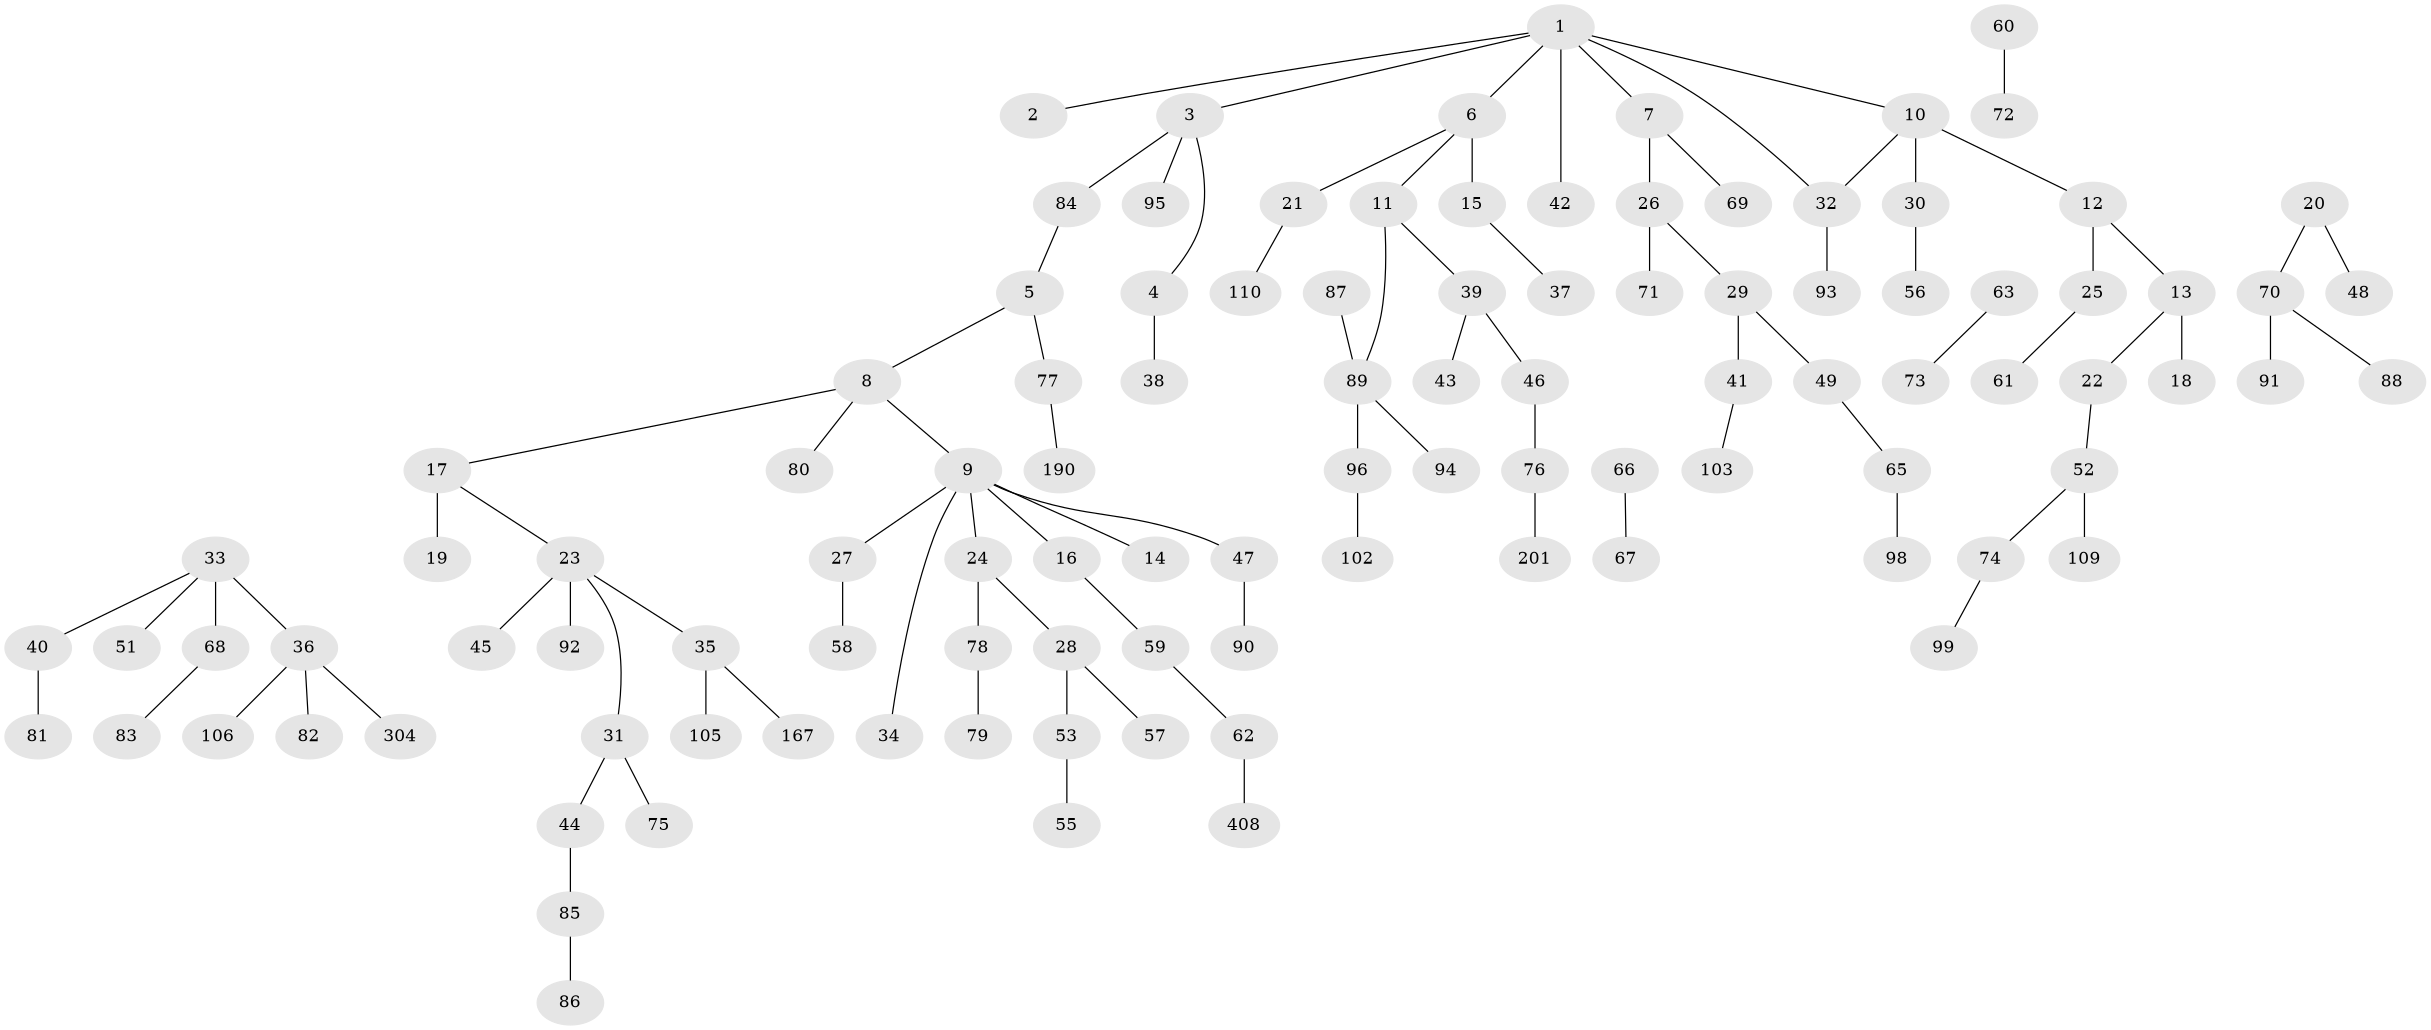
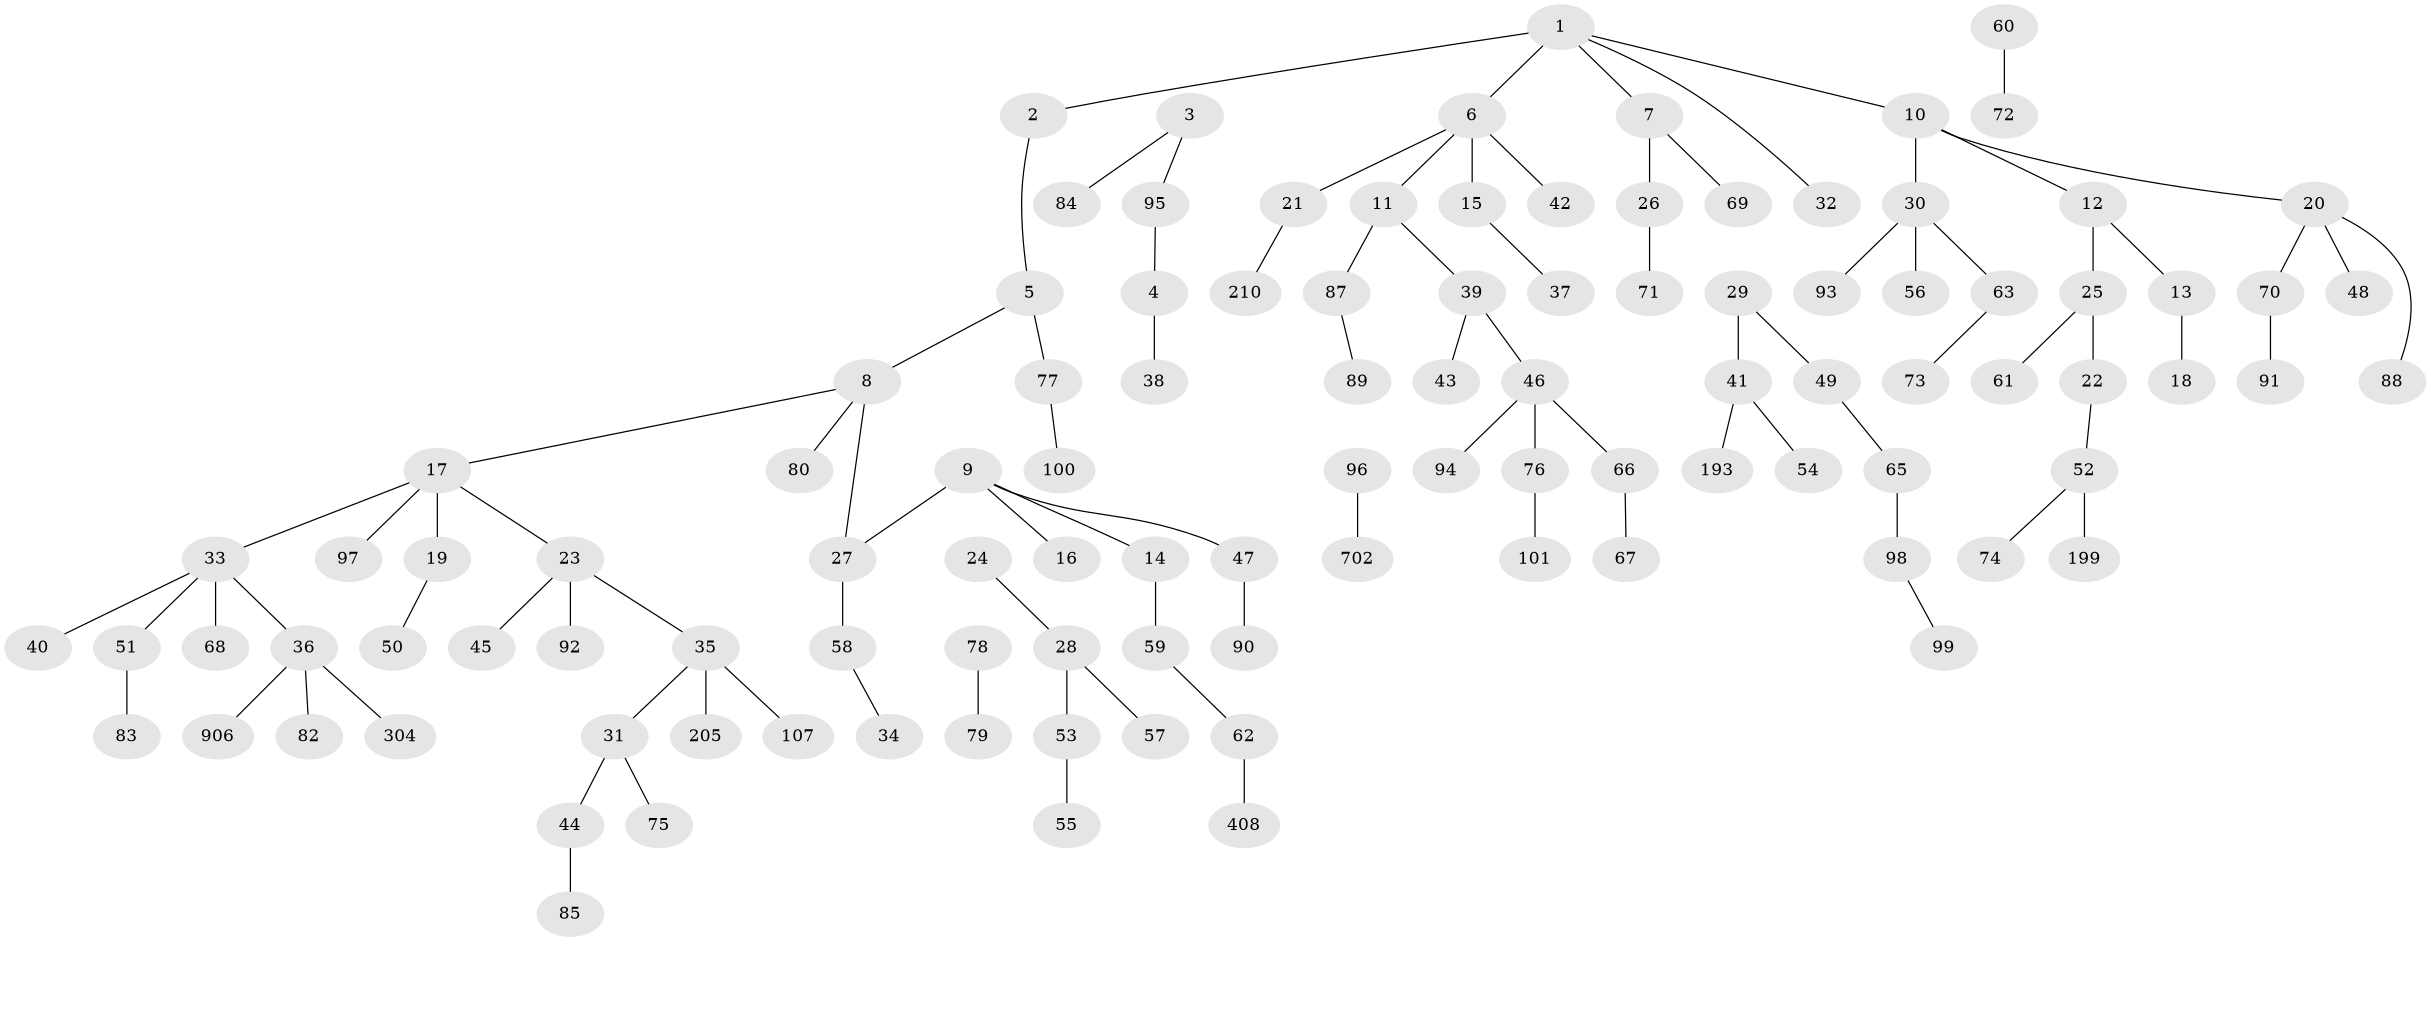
edge "1" -- "3": removed
edge "1" -- "42": now "6" -- "42"
edge "10" -- "32": now "10" -- "20"
edge "3" -- "4": now "95" -- "4"
edge "84" -- "5": now "2" -- "5"
edge "26" -- "29": removed
edge "32" -- "93": now "30" -- "93"
edge "30" -- "63": added
node "110": label "110" -> "210"
edge "11" -- "89": now "11" -- "87"
edge "13" -- "22": now "25" -- "22"
edge "70" -- "88": now "20" -- "88"
edge "8" -- "9": now "8" -- "27"
edge "89" -- "96": removed
edge "89" -- "94": now "46" -- "94"
edge "46" -- "66": added
node "190": label "190" -> "100"
node "103": label "103" -> "193"
node "54": added
edge "17" -- "33": added
edge "9" -- "24": removed
node "97": added
node "102": label "102" -> "702"
node "201": label "201" -> "101"
node "109": label "109" -> "199"
edge "9" -- "34": now "58" -- "34"
edge "24" -- "78": removed
edge "16" -- "59": now "14" -- "59"
edge "74" -- "99": now "98" -- "99"
edge "23" -- "31": now "35" -- "31"
node "50": added
edge "68" -- "83": now "51" -- "83"
node "81": removed
node "106": label "106" -> "906"
node "105": label "105" -> "205"
node "167": label "167" -> "107"
node "86": removed
